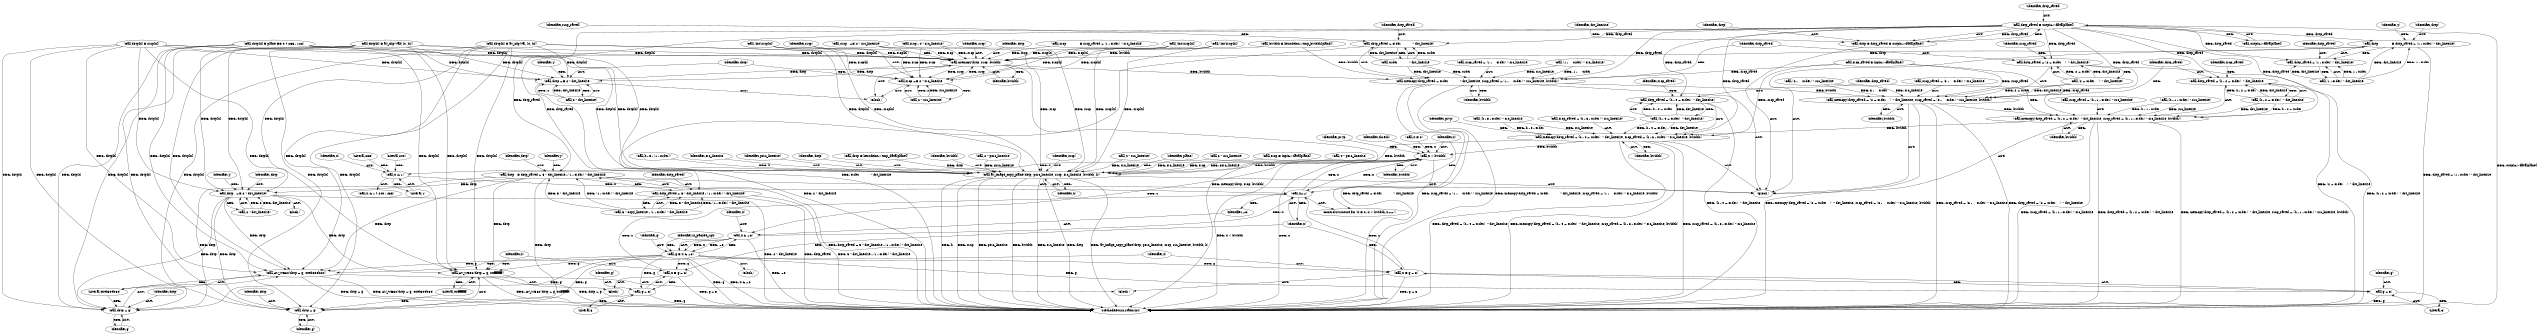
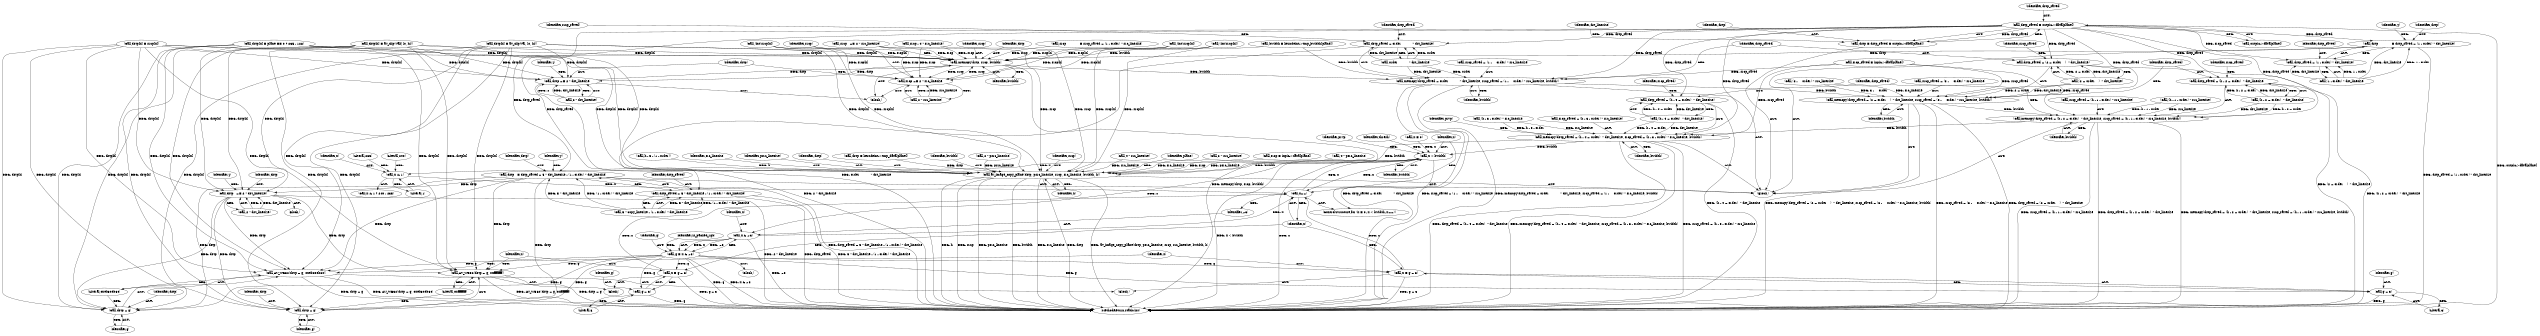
edge "(Call,dstp_saved = outpic->data[plane])" -> "(Call,dstp_saved + (1 - order) * dst_linesize)": label "DDG: dstp_saved" -> "DDG: srcp_saved"
node "(Call,(1 -     order) * src_linesize)": removed
edge "(Identifier,is_packed_rgb)" -> "(Call,g = x & ~3)": label "CFG: " -> "DDG: "
